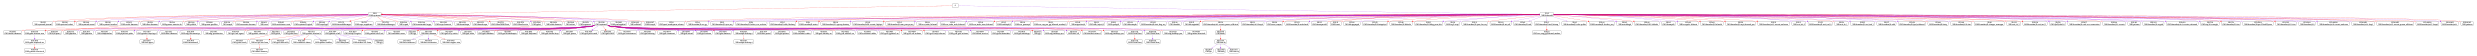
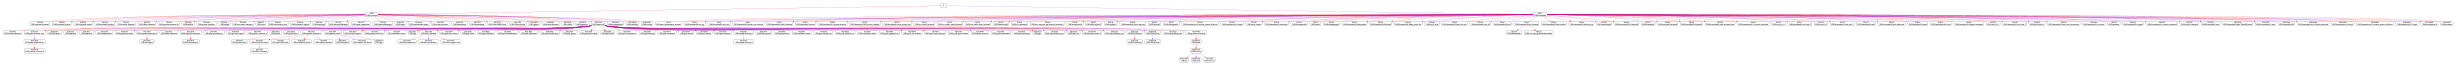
edge "PID:2 CMD:kthreadd" -> "PID:24 CMD:kdevtmpfs": now "PID:42 CMD:kworker/R-md_bitmap" -> "PID:24 CMD:kdevtmpfs"
edge "PID:28 CMD:kworker/u4:1-events_power_efficient" -> "PID:4695 CMD:bash": now "PID:4688 CMD:gnome-terminal-" -> "PID:4695 CMD:bash"
